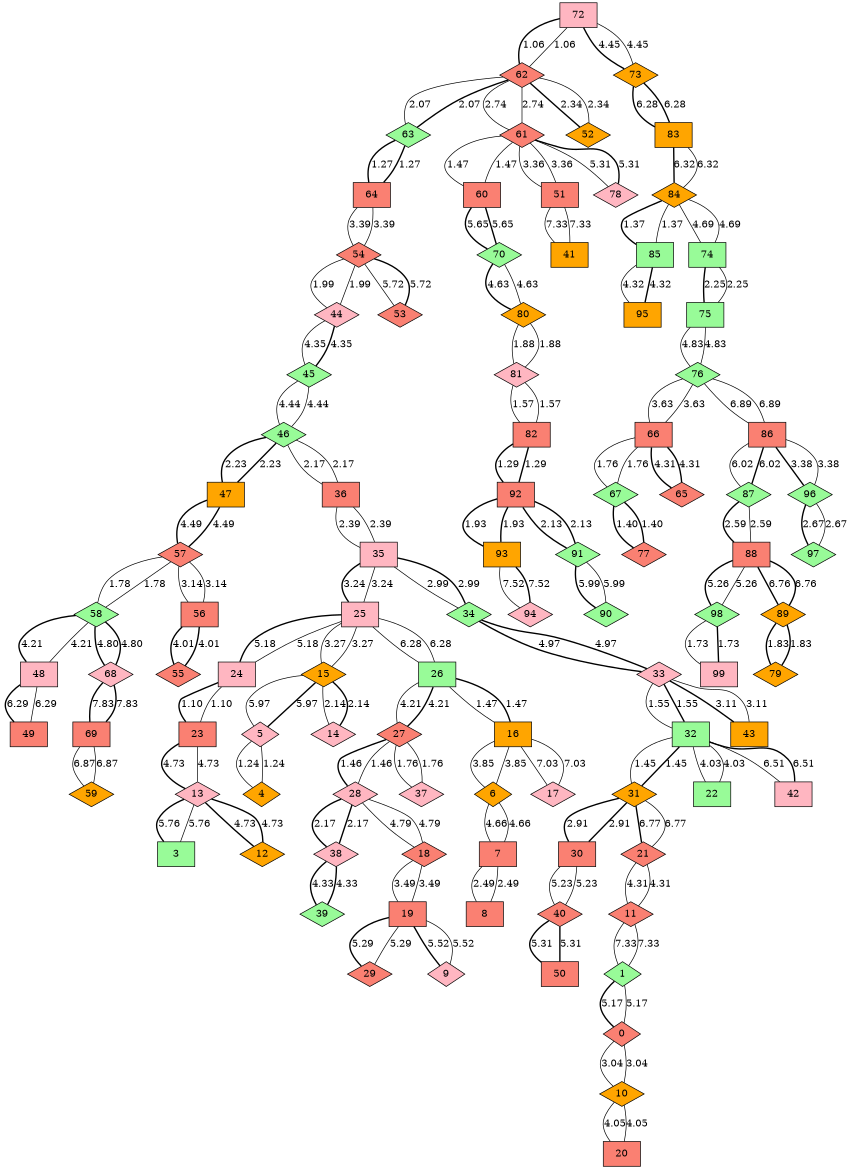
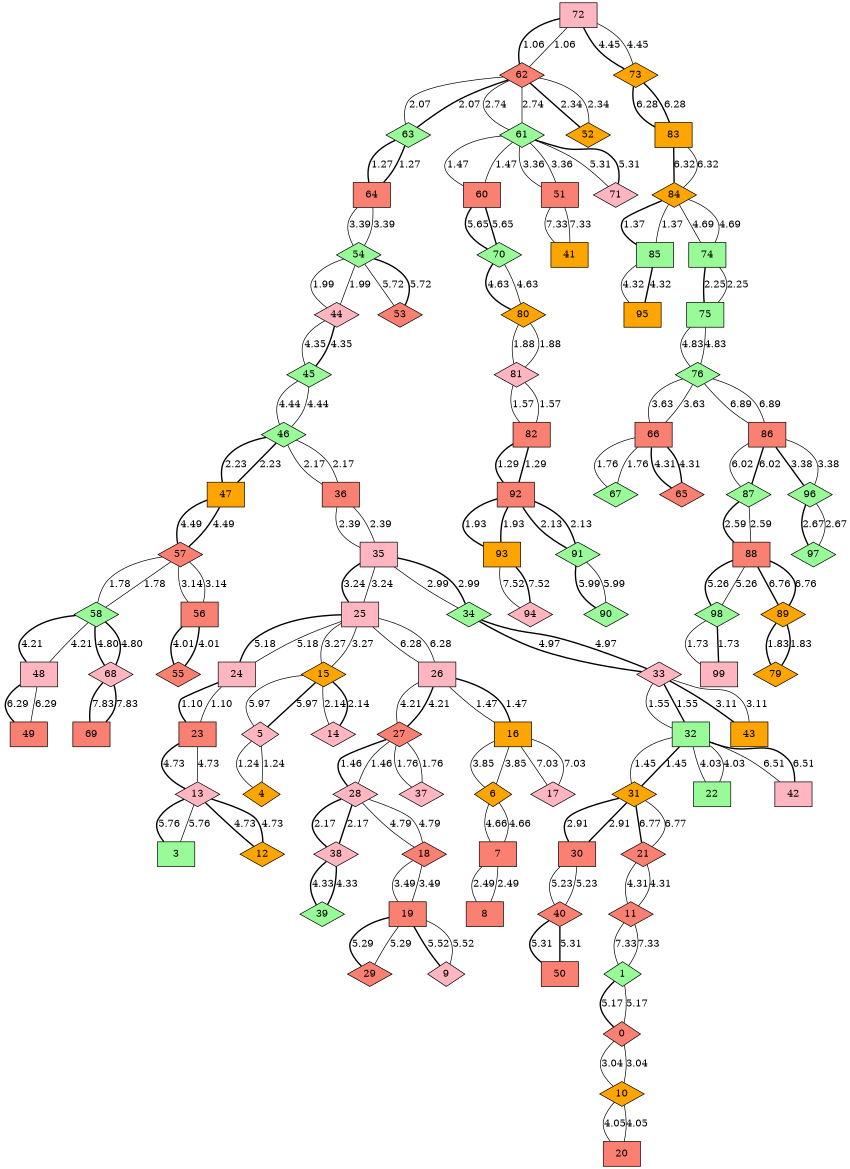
node "61": fillcolor salmon -> palegreen
node "78": label "78" -> "71"
node "54": fillcolor salmon -> palegreen
node "77": removed
node "26": fillcolor palegreen -> lightpink
node "59": removed
